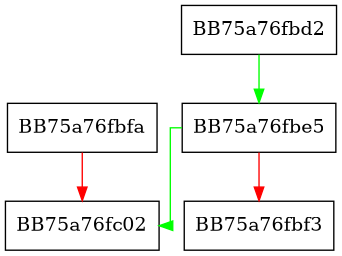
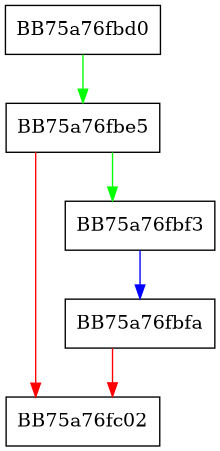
node "BB75a76fbd2": label "BB75a76fbd2" -> "BB75a76fbd0"
edge "BB75a76fbe5" -> "BB75a76fbf3": color red -> green
edge "BB75a76fbe5" -> "BB75a76fc02": color green -> red
edge "BB75a76fbf3" -> "BB75a76fbfa": added
